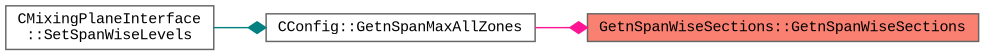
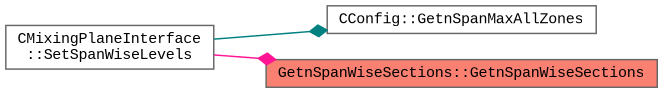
edge "CConfig::GetnSpanMaxAllZones" -> "GetnSpanWiseSections::GetnSpanWiseSections": now "CMixingPlaneInterface ::SetSpanWiseLevels" -> "GetnSpanWiseSections::GetnSpanWiseSections"
